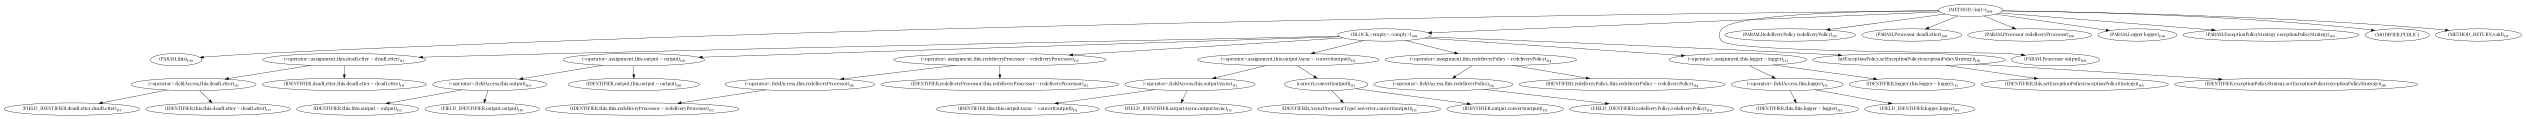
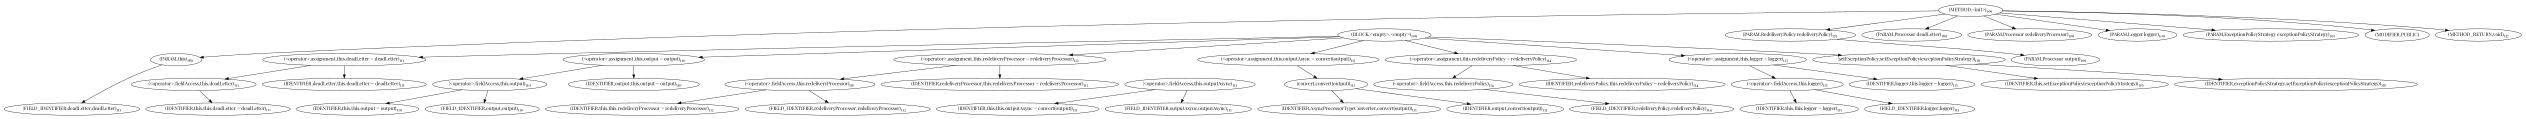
edge "(METHOD,<init>)" -> "(BLOCK,<empty>,<empty>)": removed
node "(PARAM,Processor deadLetter)": text "109" -> "169"
edge "(METHOD,<init>)" -> "(PARAM,Processor output)": now "(PARAM,RedeliveryPolicy redeliveryPolicy)" -> "(PARAM,Processor output)"
node "(PARAM,this)": text "109" -> "189"
edge "(<operator>.assignment,this.outputAsync = convert(output))" -> "(<operator>.fieldAccess,this.outputAsync)": removed
edge "(<operator>.fieldAccess,this.deadLetter)" -> "(FIELD_IDENTIFIER,deadLetter,deadLetter)": now "(PARAM,this)" -> "(FIELD_IDENTIFIER,deadLetter,deadLetter)"
node "(IDENTIFIER,this,this.output = output)": text "112" -> "110"
node "(FIELD_IDENTIFIER,redeliveryProcessor,redeliveryProcessor)": added
